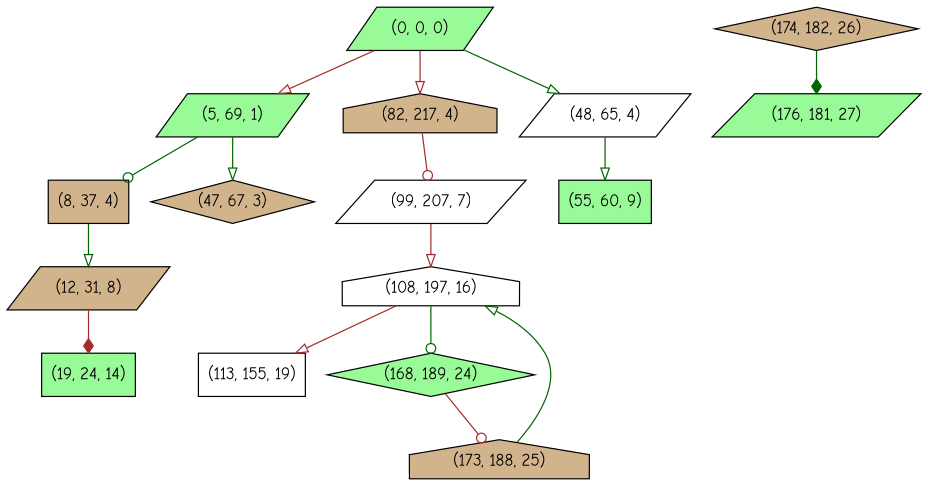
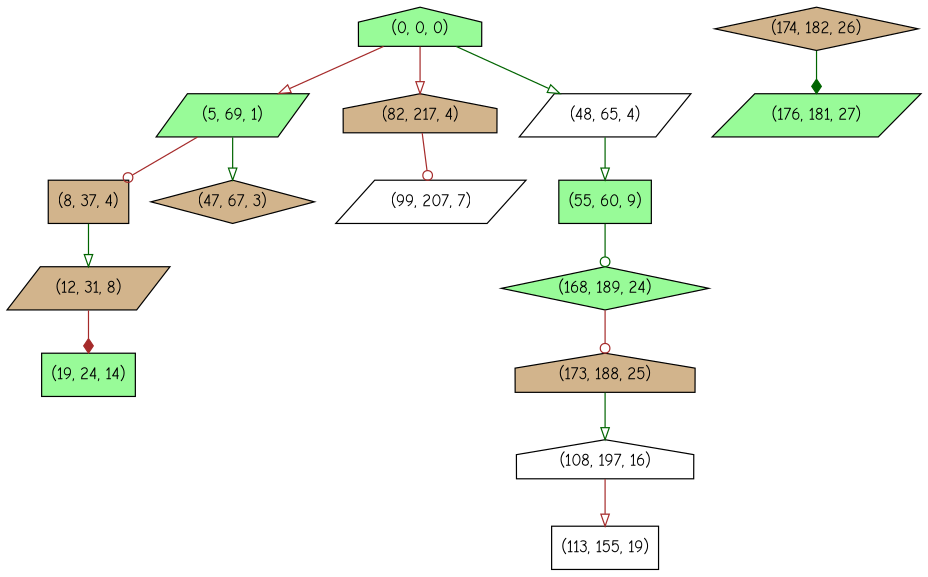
node "(0, 0, 0)": shape parallelogram -> house
edge "(5, 69, 1)" -> "(8, 37, 4)": color darkgreen -> brown
edge "(99, 207, 7)" -> "(108, 197, 16)": removed
edge "(108, 197, 16)" -> "(168, 189, 24)": now "(55, 60, 9)" -> "(168, 189, 24)"
